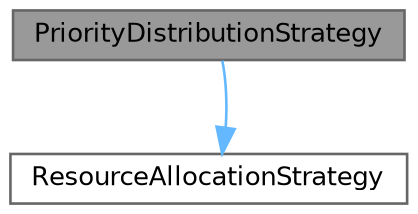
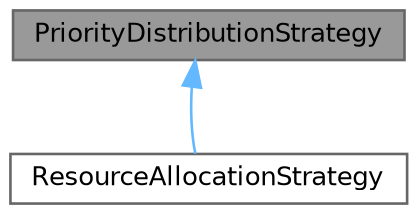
edge "PriorityDistributionStrategy" -> "ResourceAllocationStrategy": reversed
